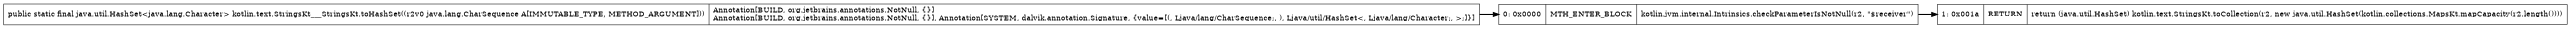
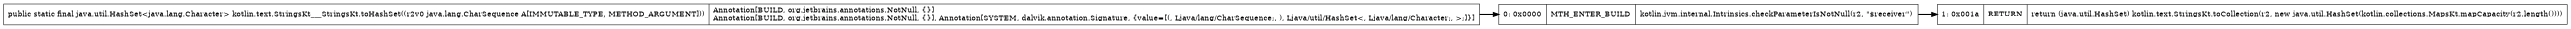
node "0: 0x0000": text "MTH_ENTER_BLOCK" -> "MTH_ENTER_BUILD"
